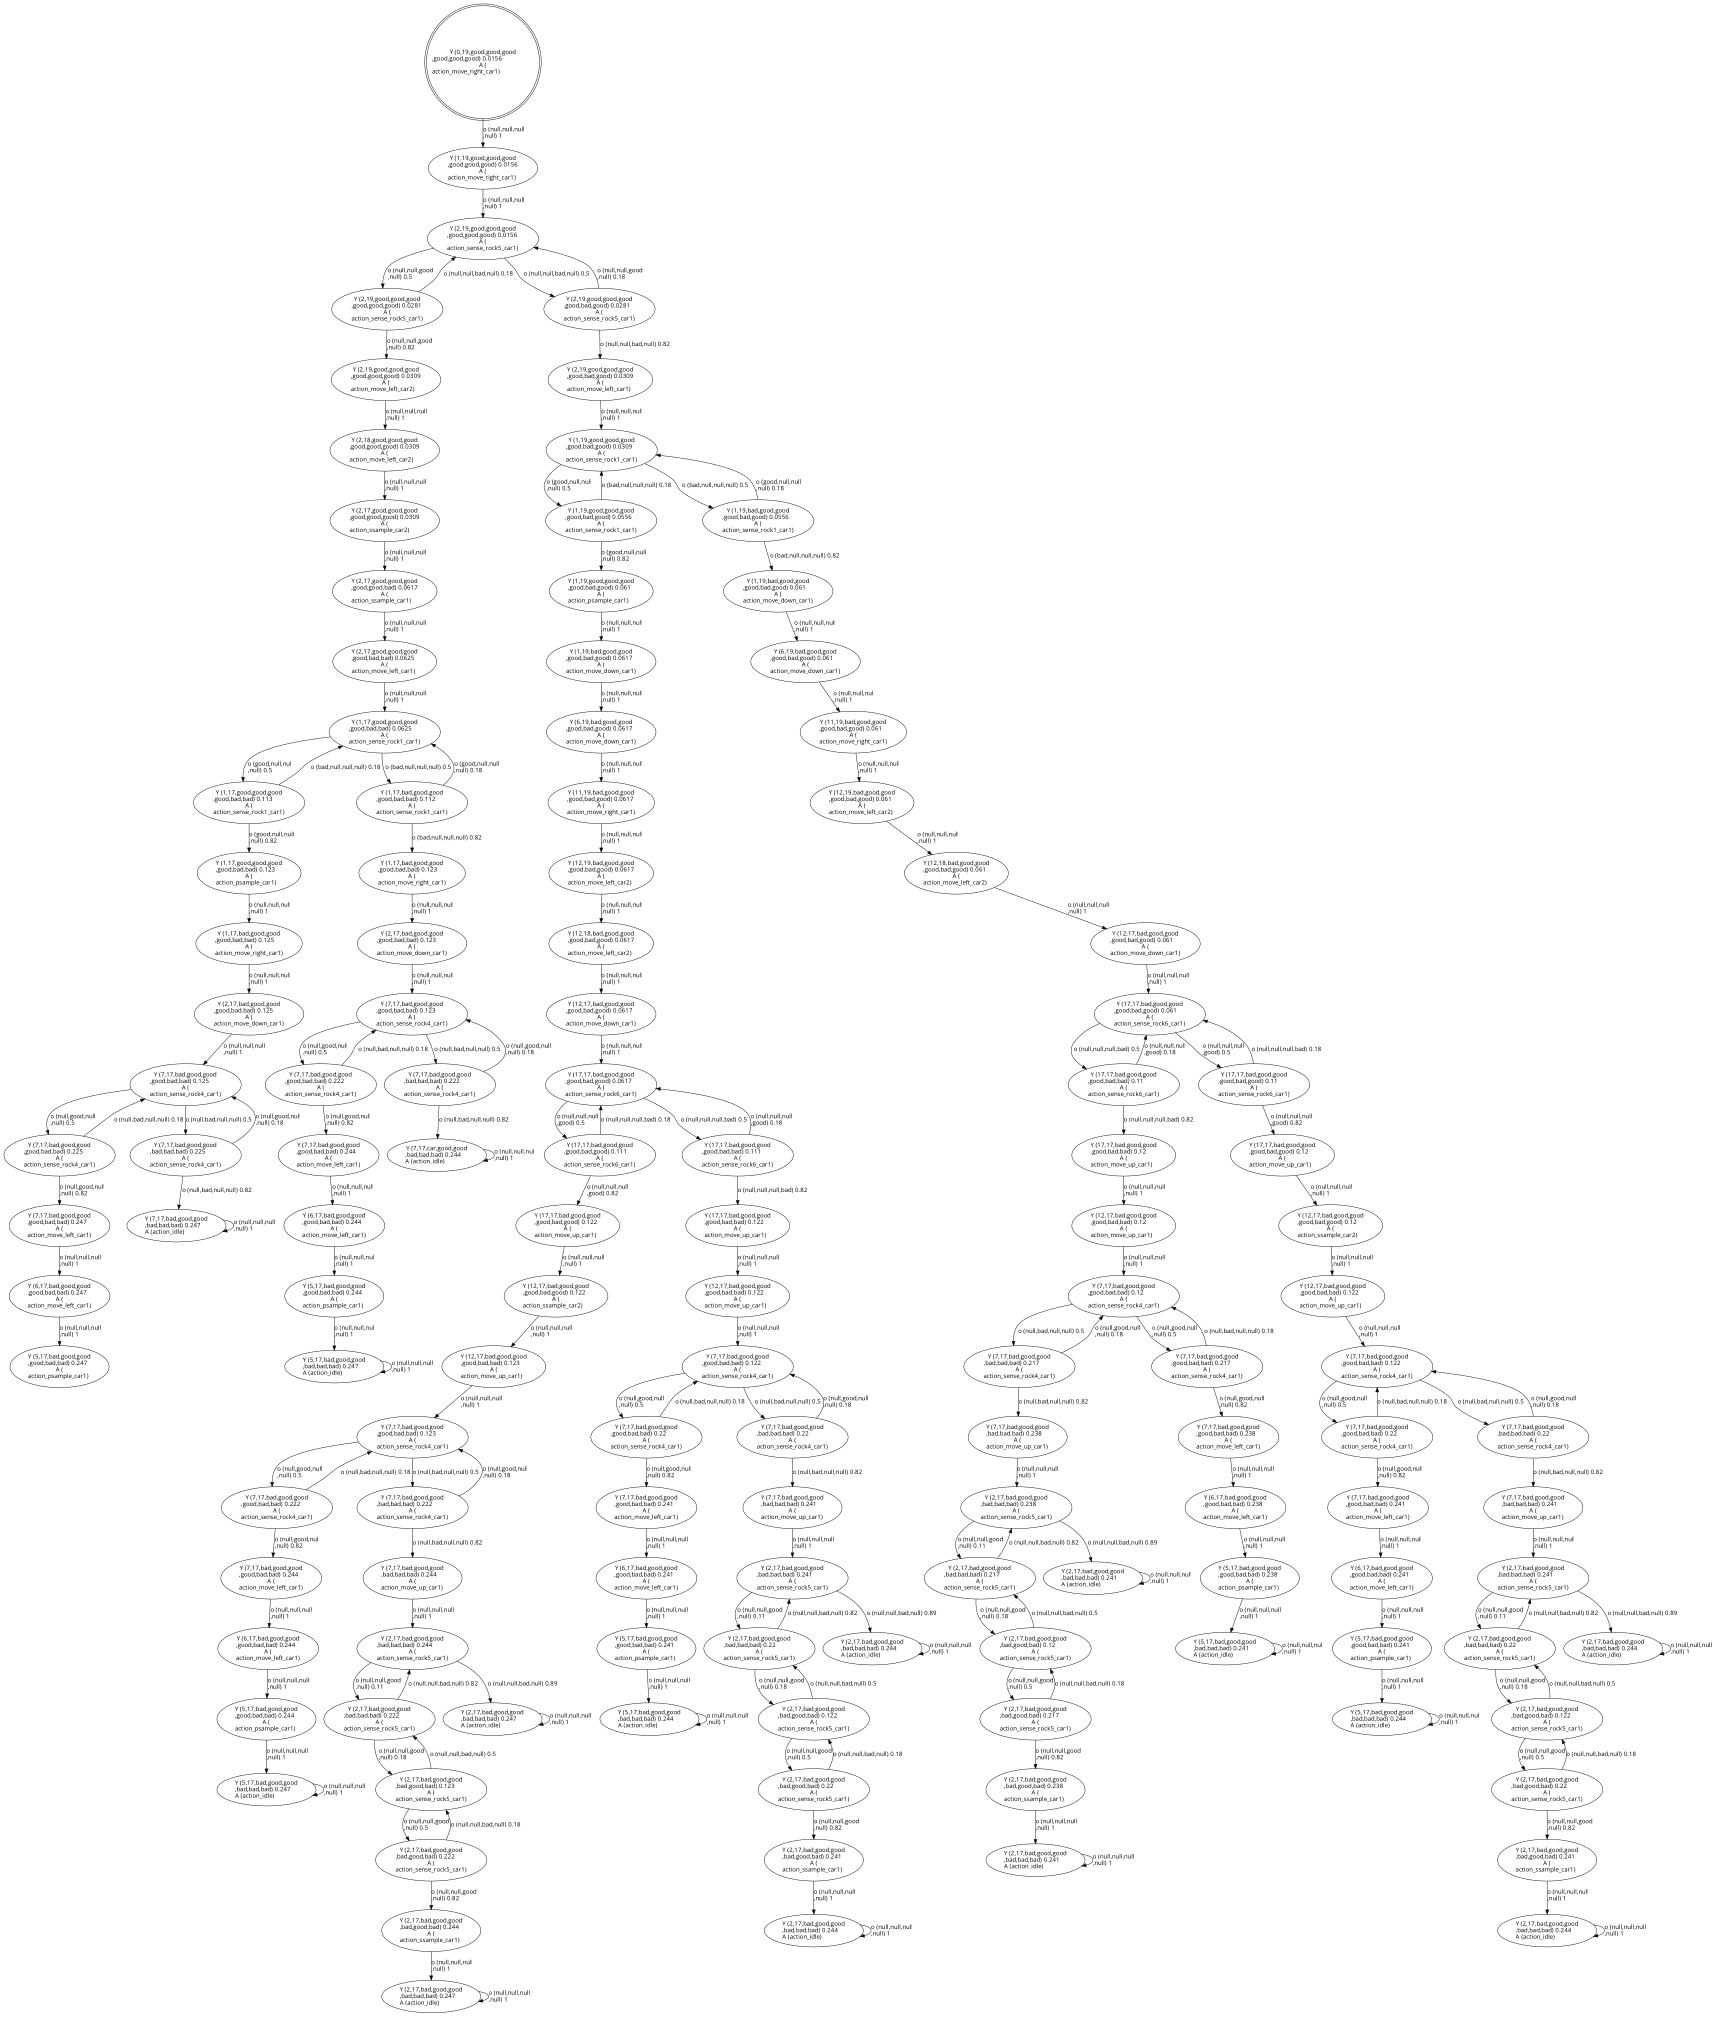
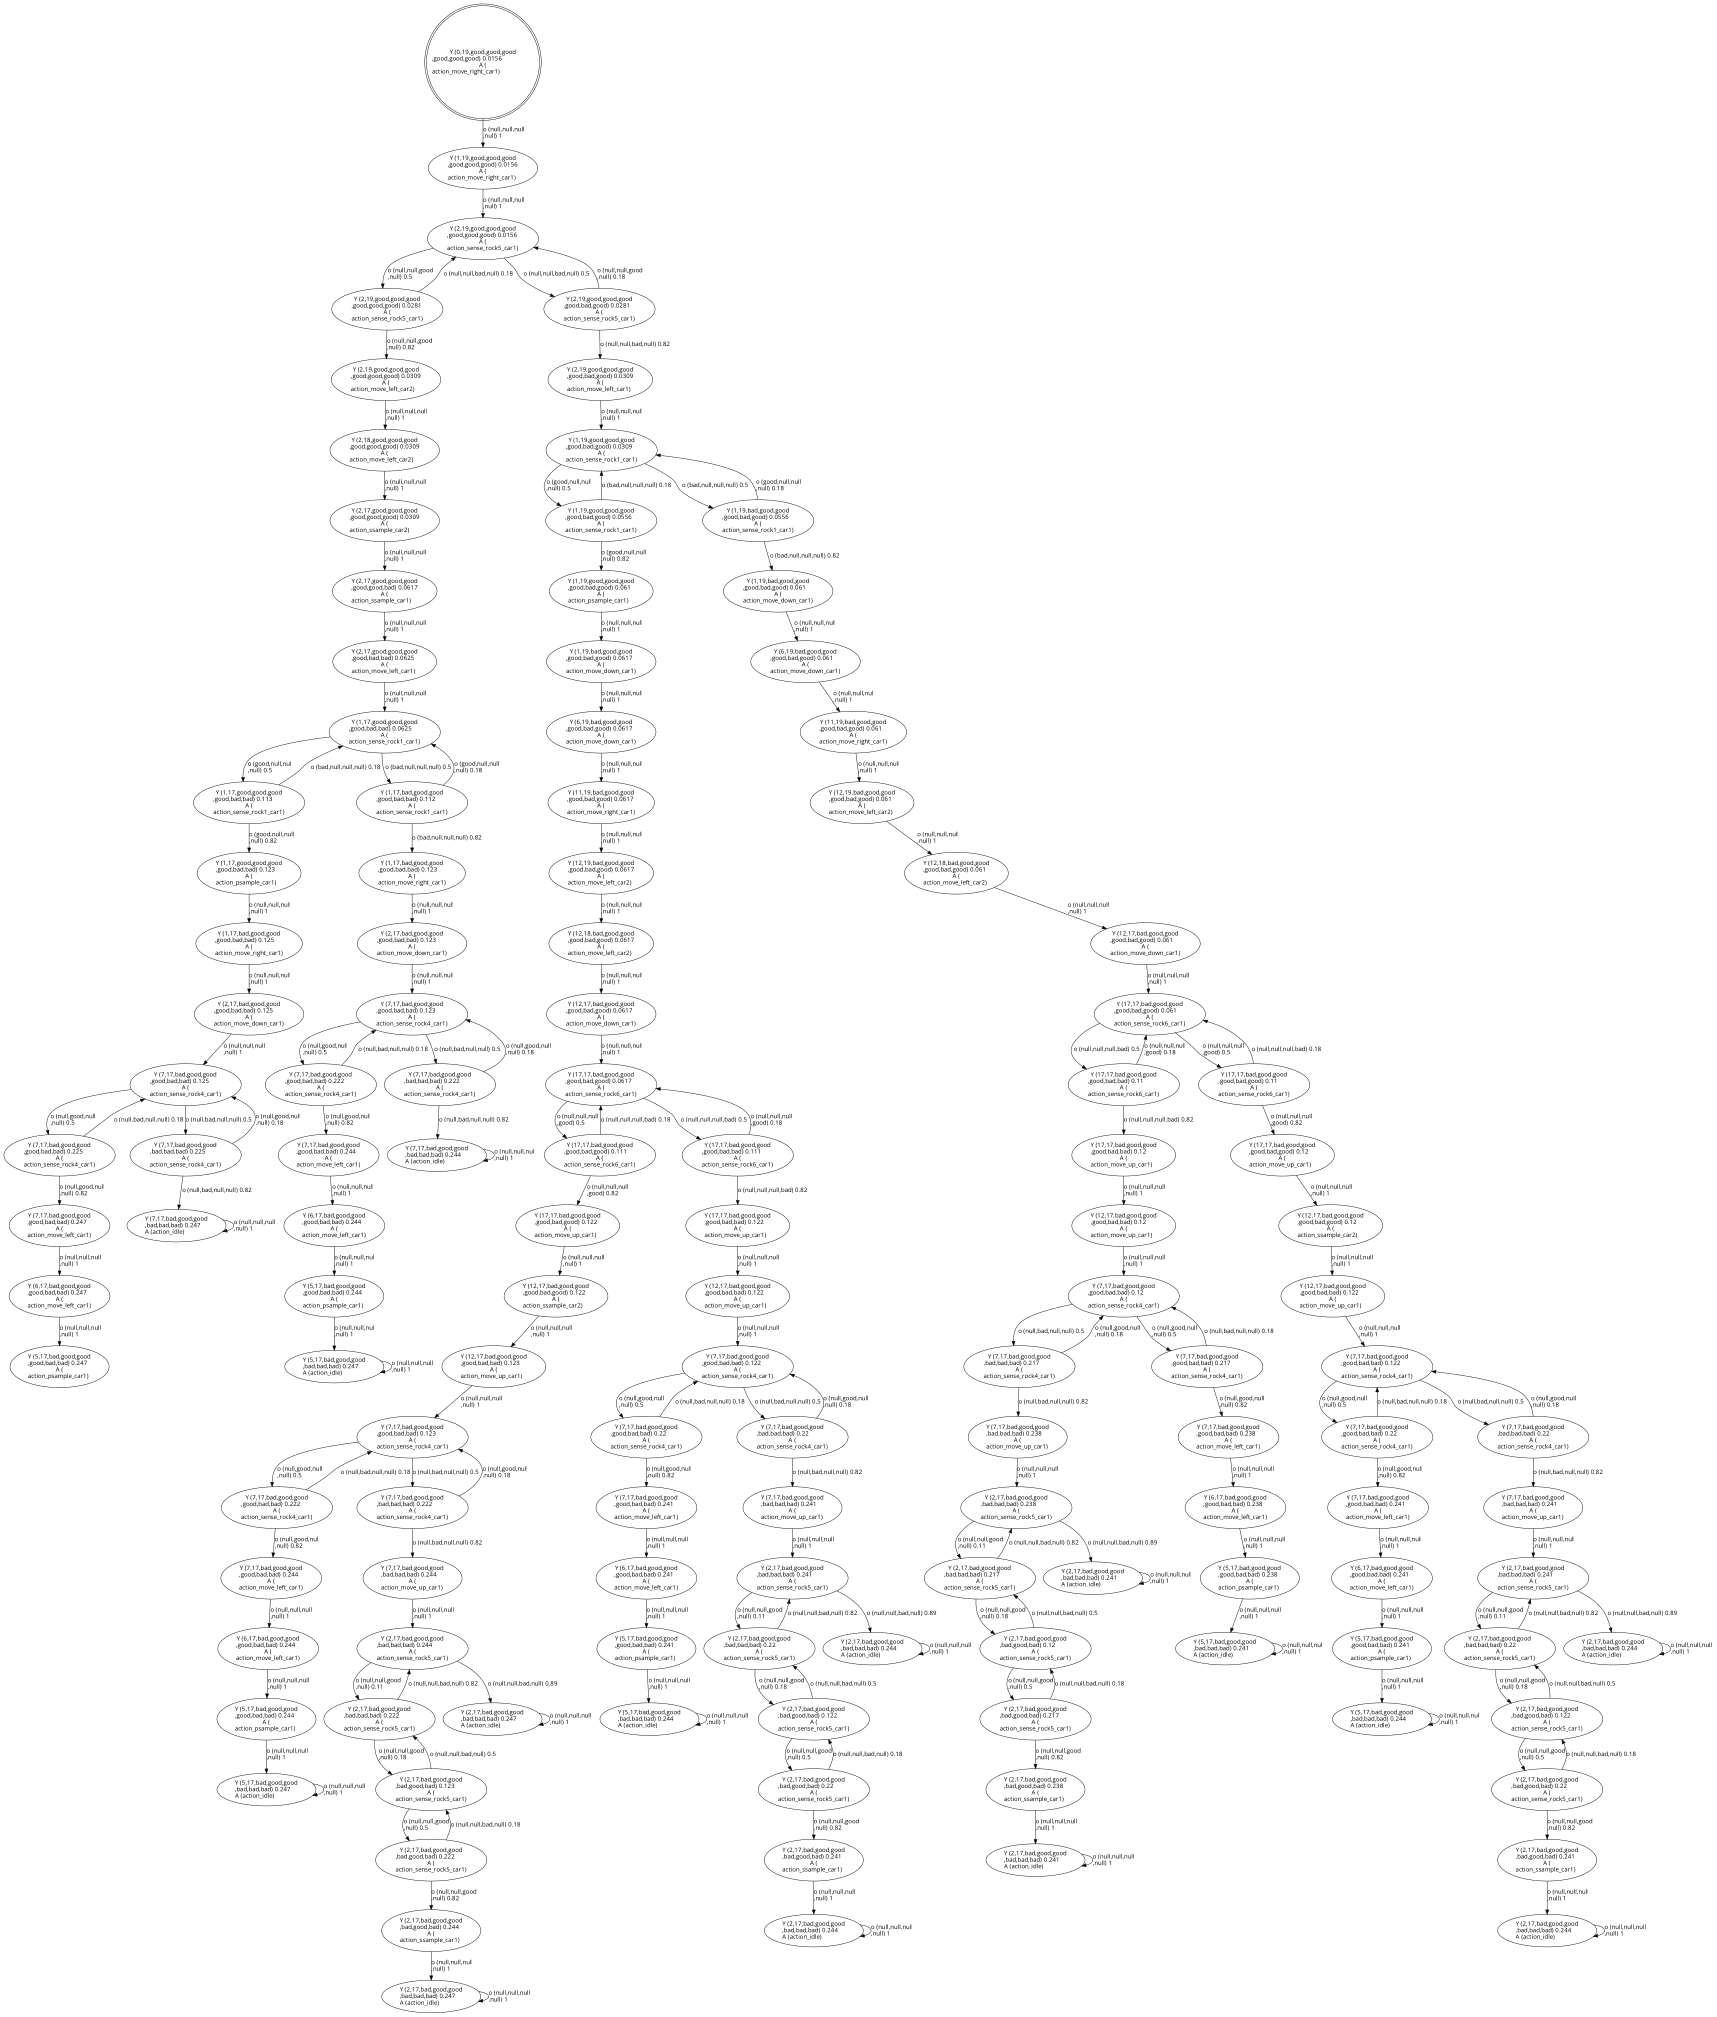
node "Y (7,17,car,good,good ,bad,bad,bad) 0.244 A (action_idle)": label "Y (7,17,car,good,good ,bad,bad,bad) 0.244 A (action_idle)" -> "Y (7,17,bad,good,good ,bad,bad,bad) 0.244 A (action_idle)"
